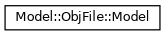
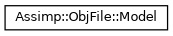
node "Model::ObjFile::Model": label "Model::ObjFile::Model" -> "Assimp::ObjFile::Model"
